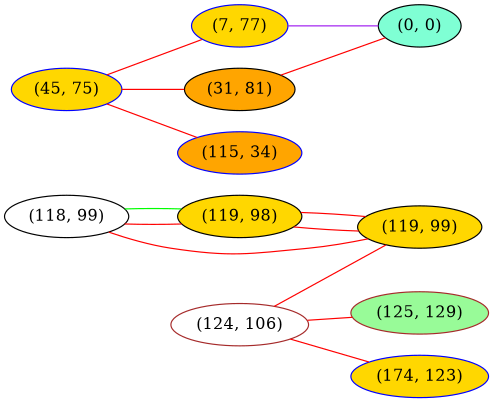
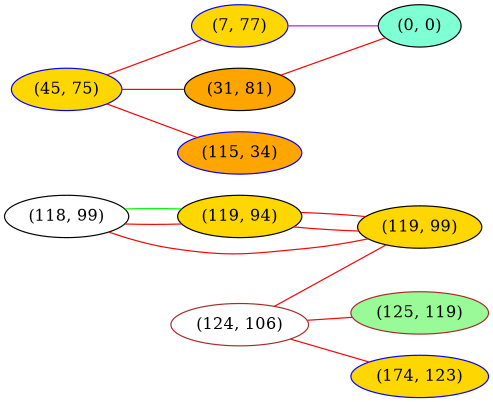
node "(119, 98)": label "(119, 98)" -> "(119, 94)"
node "(125, 129)": label "(125, 129)" -> "(125, 119)"
